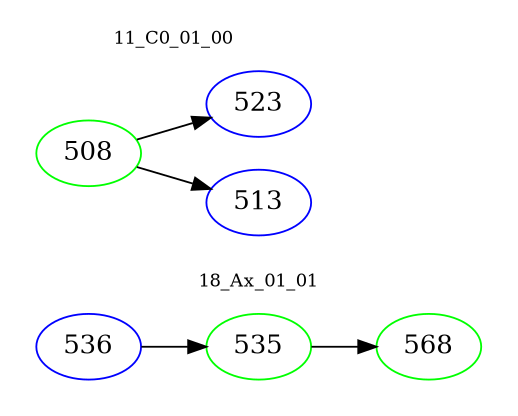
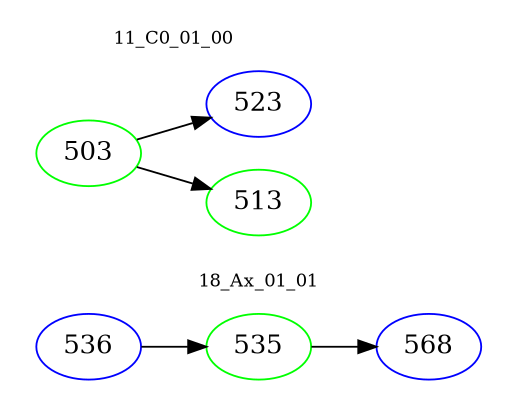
node "508": label "508" -> "503"
node "513": color blue -> green
node "568": color green -> blue
